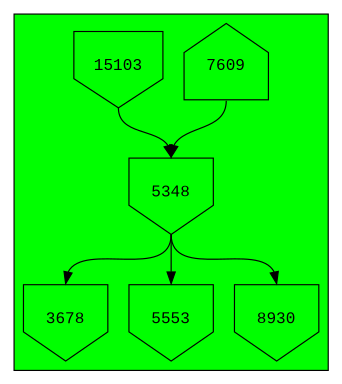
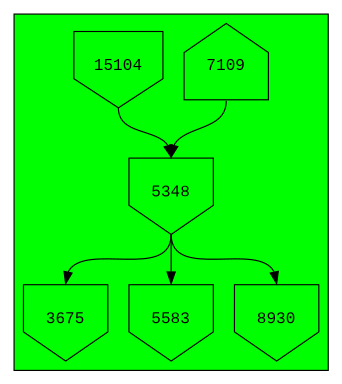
node "15103": label "15103" -> "15104"
node "7609": label "7609" -> "7109"
node "3678": label "3678" -> "3675"
node "5553": label "5553" -> "5583"
